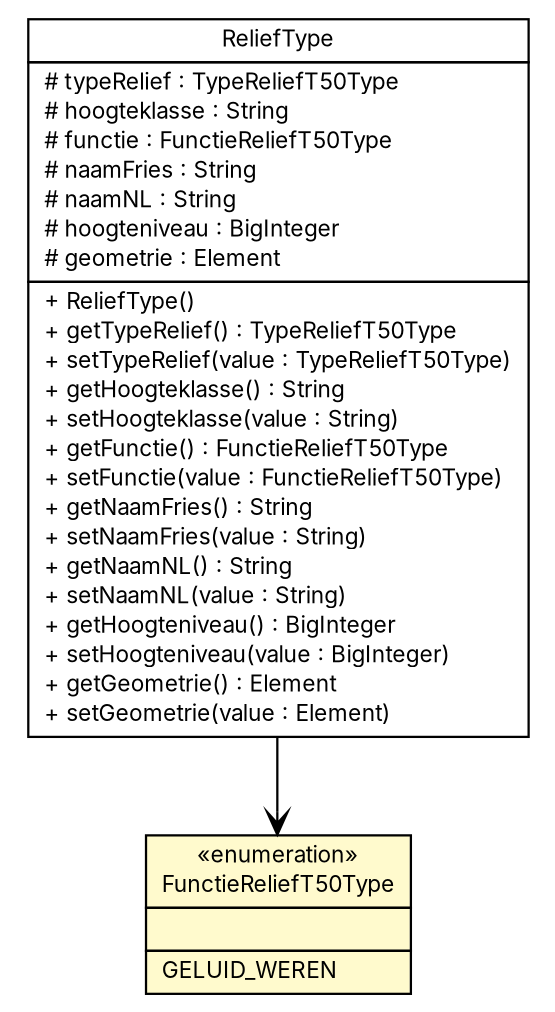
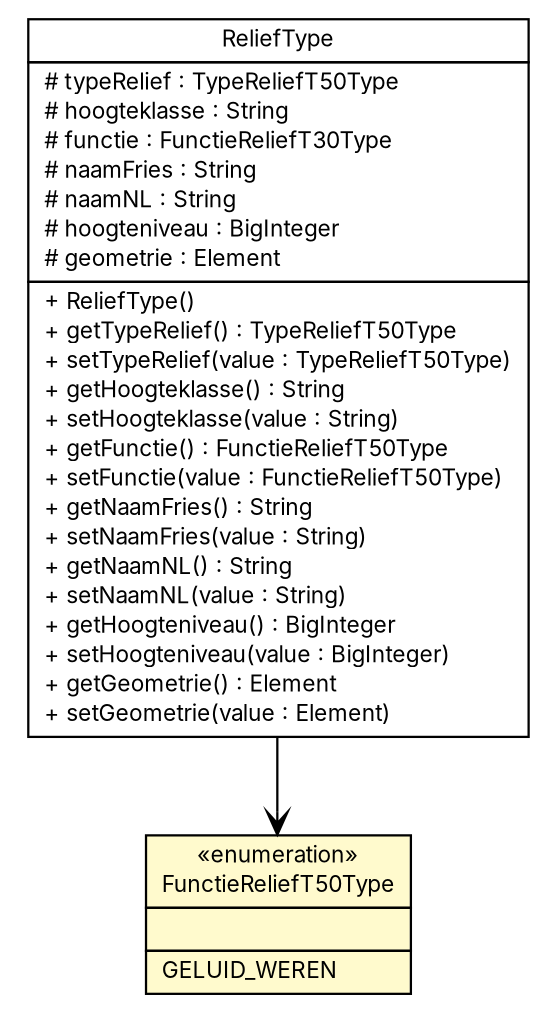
node "ReliefType": text "# functie : FunctieReliefT50Type" -> "# functie : FunctieReliefT30Type"
